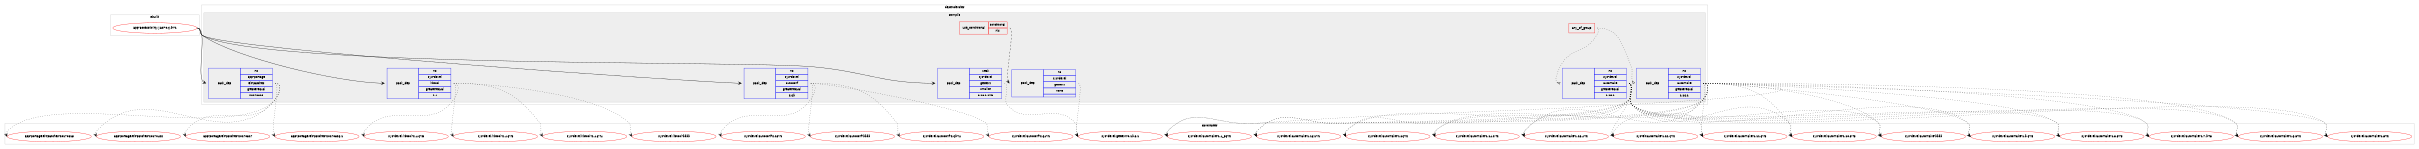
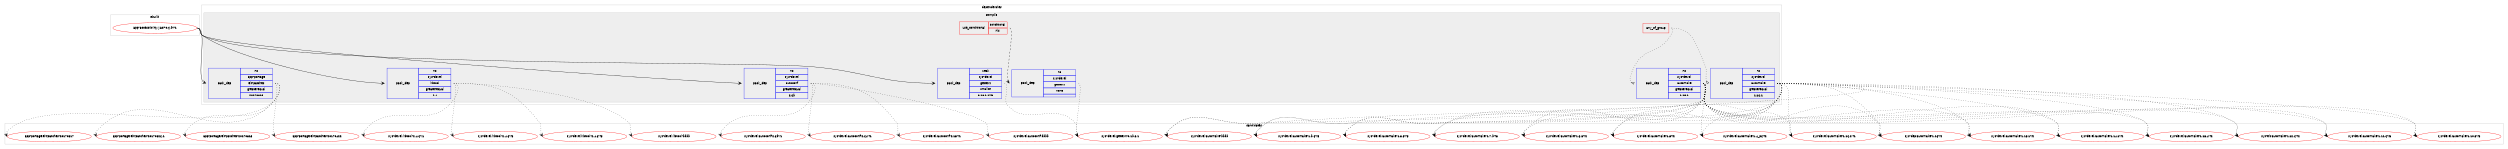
node "sys-devel/automake-1.16-r2": label "sys-devel/automake-1.16-r2" -> "sys-dep/automake-1.16-r2"
node "sys-devel/automake-1.15.1-r2": added
